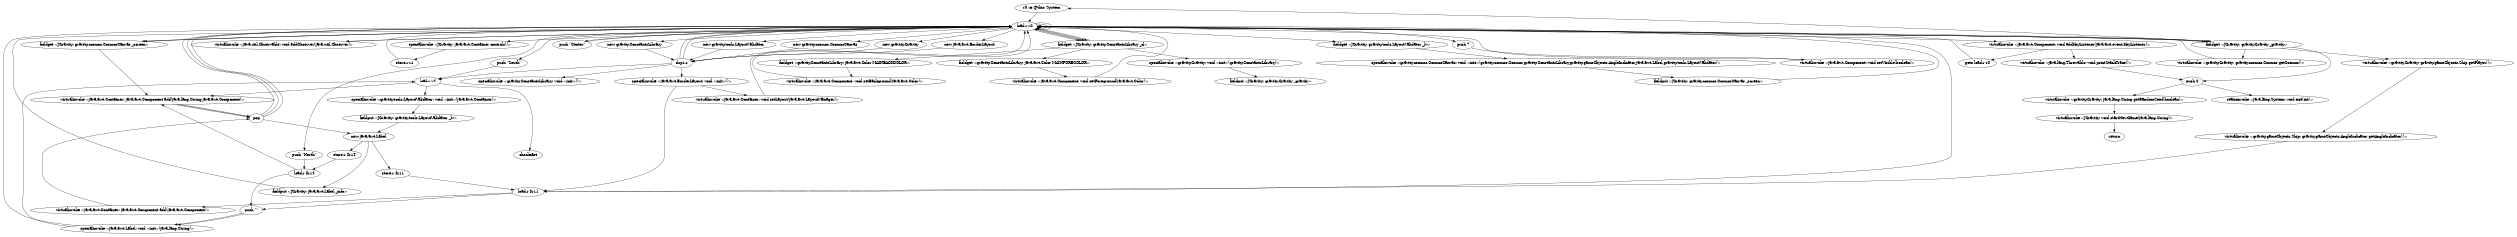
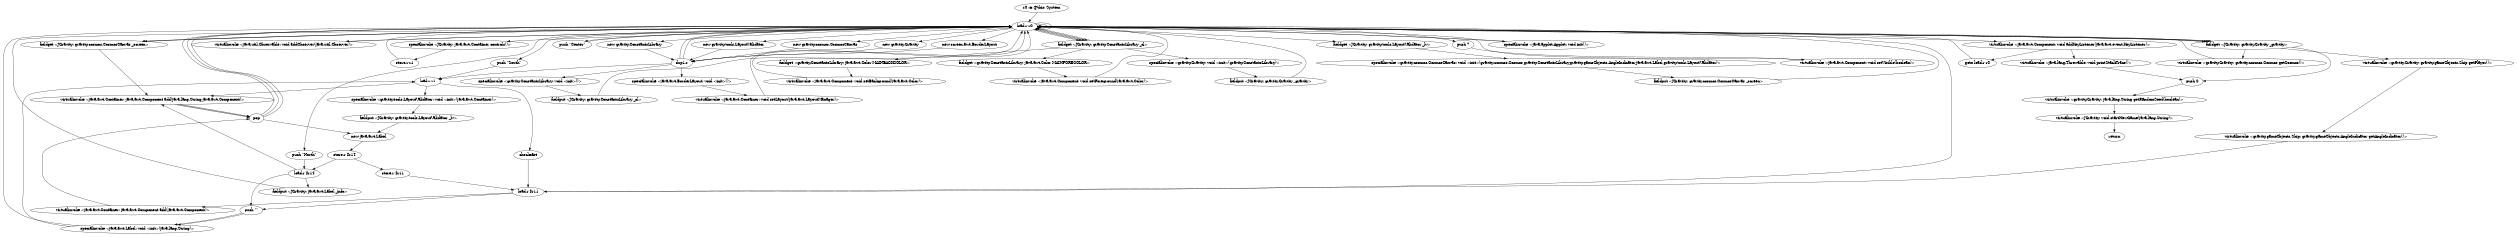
edge "fieldget <JGravity: gravity.Gravity _gravity>" -> "r0 := @this: System": now "fieldget <JGravity: gravity.Gravity _gravity>" -> "load.r r0"
edge "fieldput <JGravity: gravity.Gravity _gravity>" -> "load.r r0": added
node "new java.awt.BorderLayout": label "new java.awt.BorderLayout" -> "new screen.awt.BorderLayout"
node "specialinvoke <java.applet.Applet: void init()>": added
node "load.r r4": label "load.r r4" -> "load.r r1"
node "fieldput <JGravity: gravity.ConstantsLibrary _cl>": added
node "staticinvoke <java.lang.System: void exit(int)>": removed
edge "new java.awt.Label" -> "store.r $r11": now "store.r $r14" -> "store.r $r11"
edge "new java.awt.Label" -> "fieldput <JGravity: java.awt.Label _info>": now "load.r $r14" -> "fieldput <JGravity: java.awt.Label _info>"
edge "specialinvoke <java.awt.BorderLayout: void <init>()>" -> "load.r $r11": now "checkcast" -> "load.r $r11"
